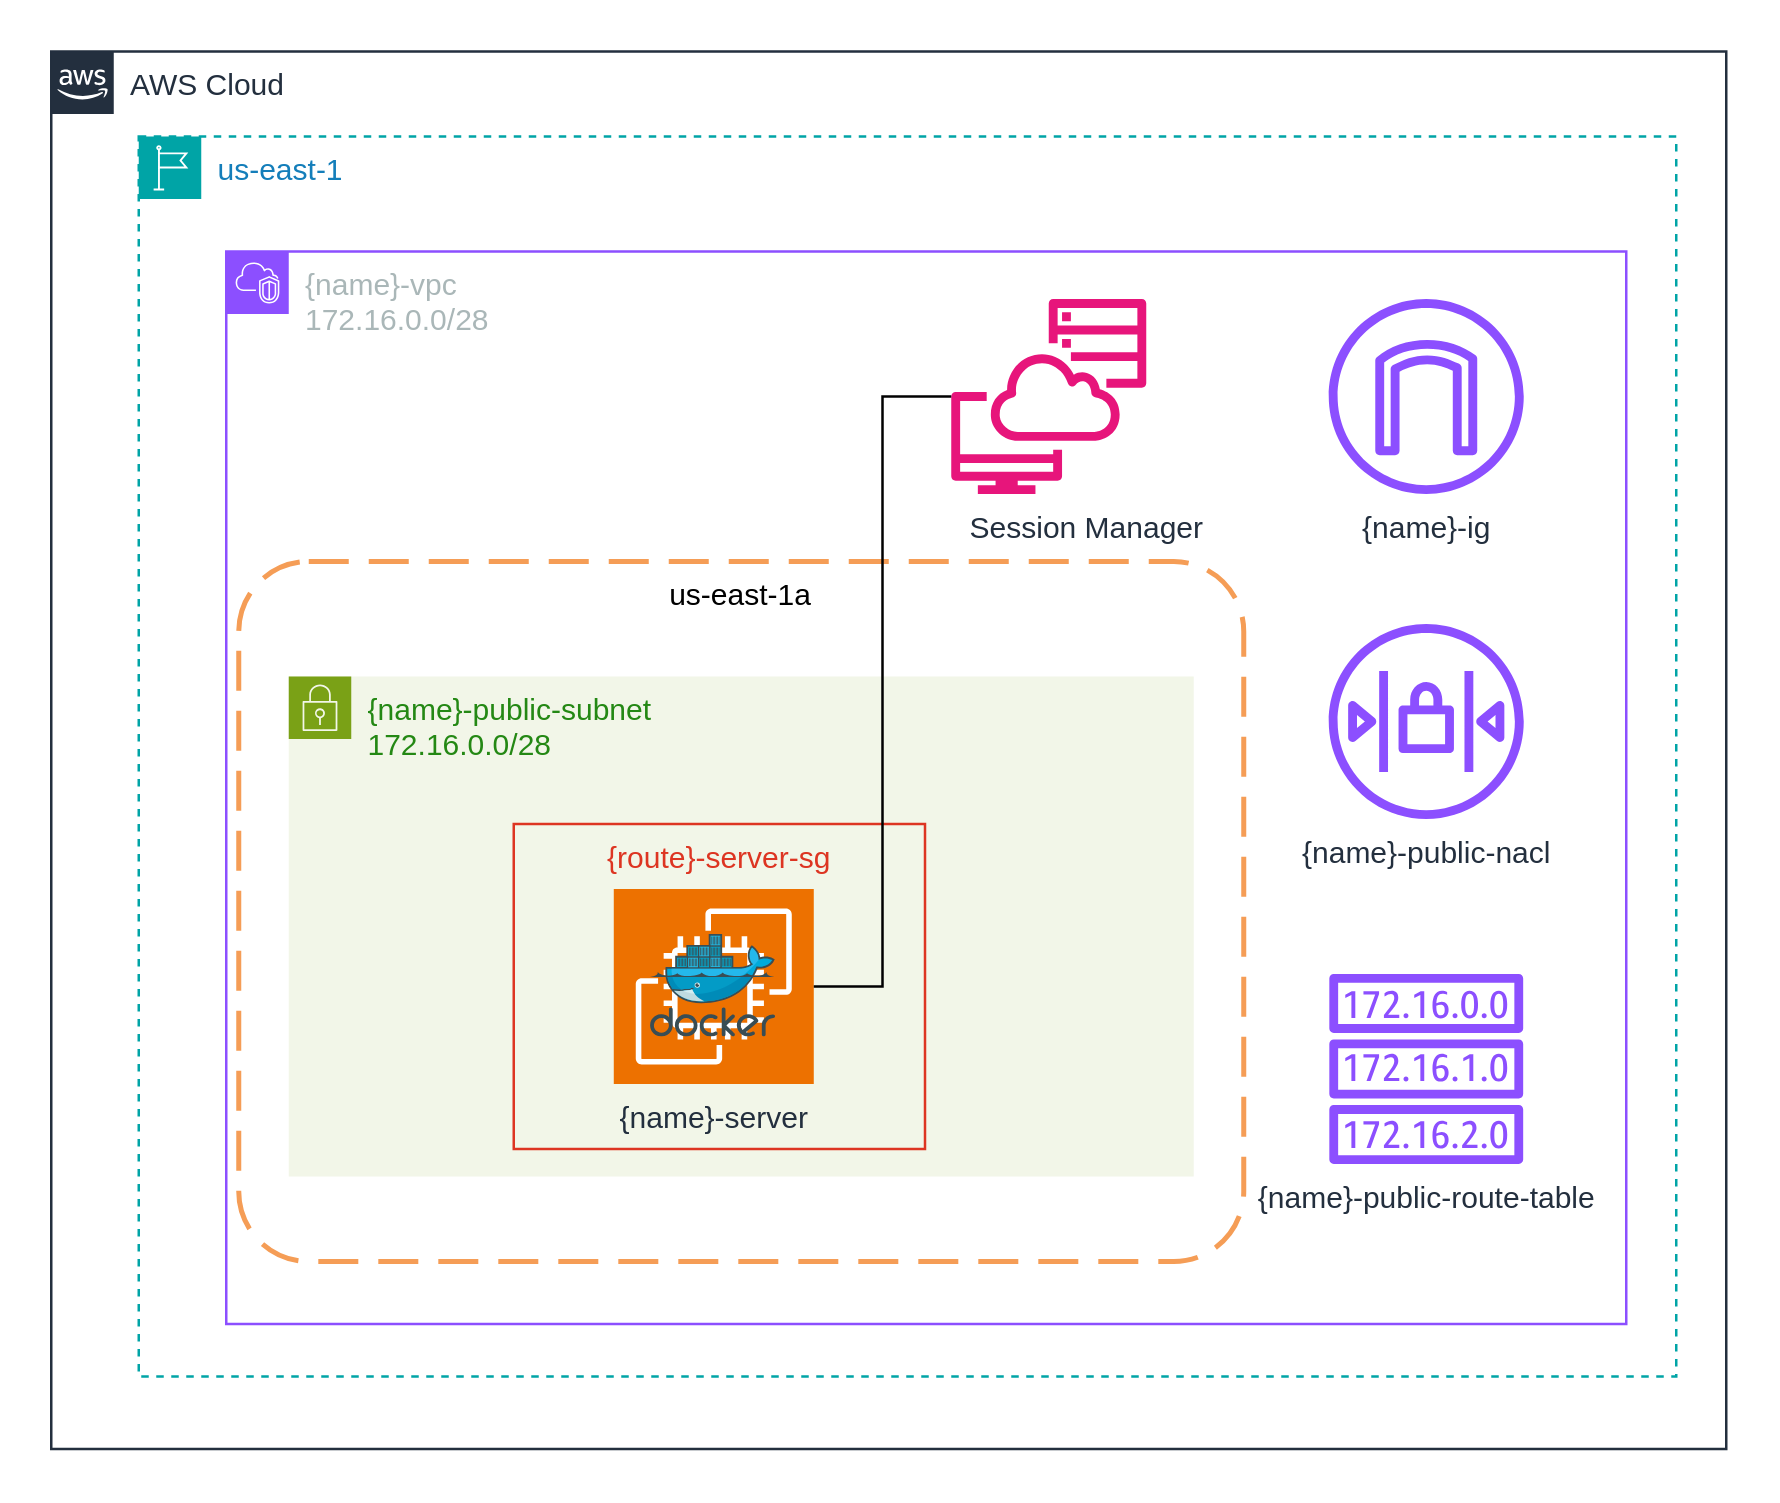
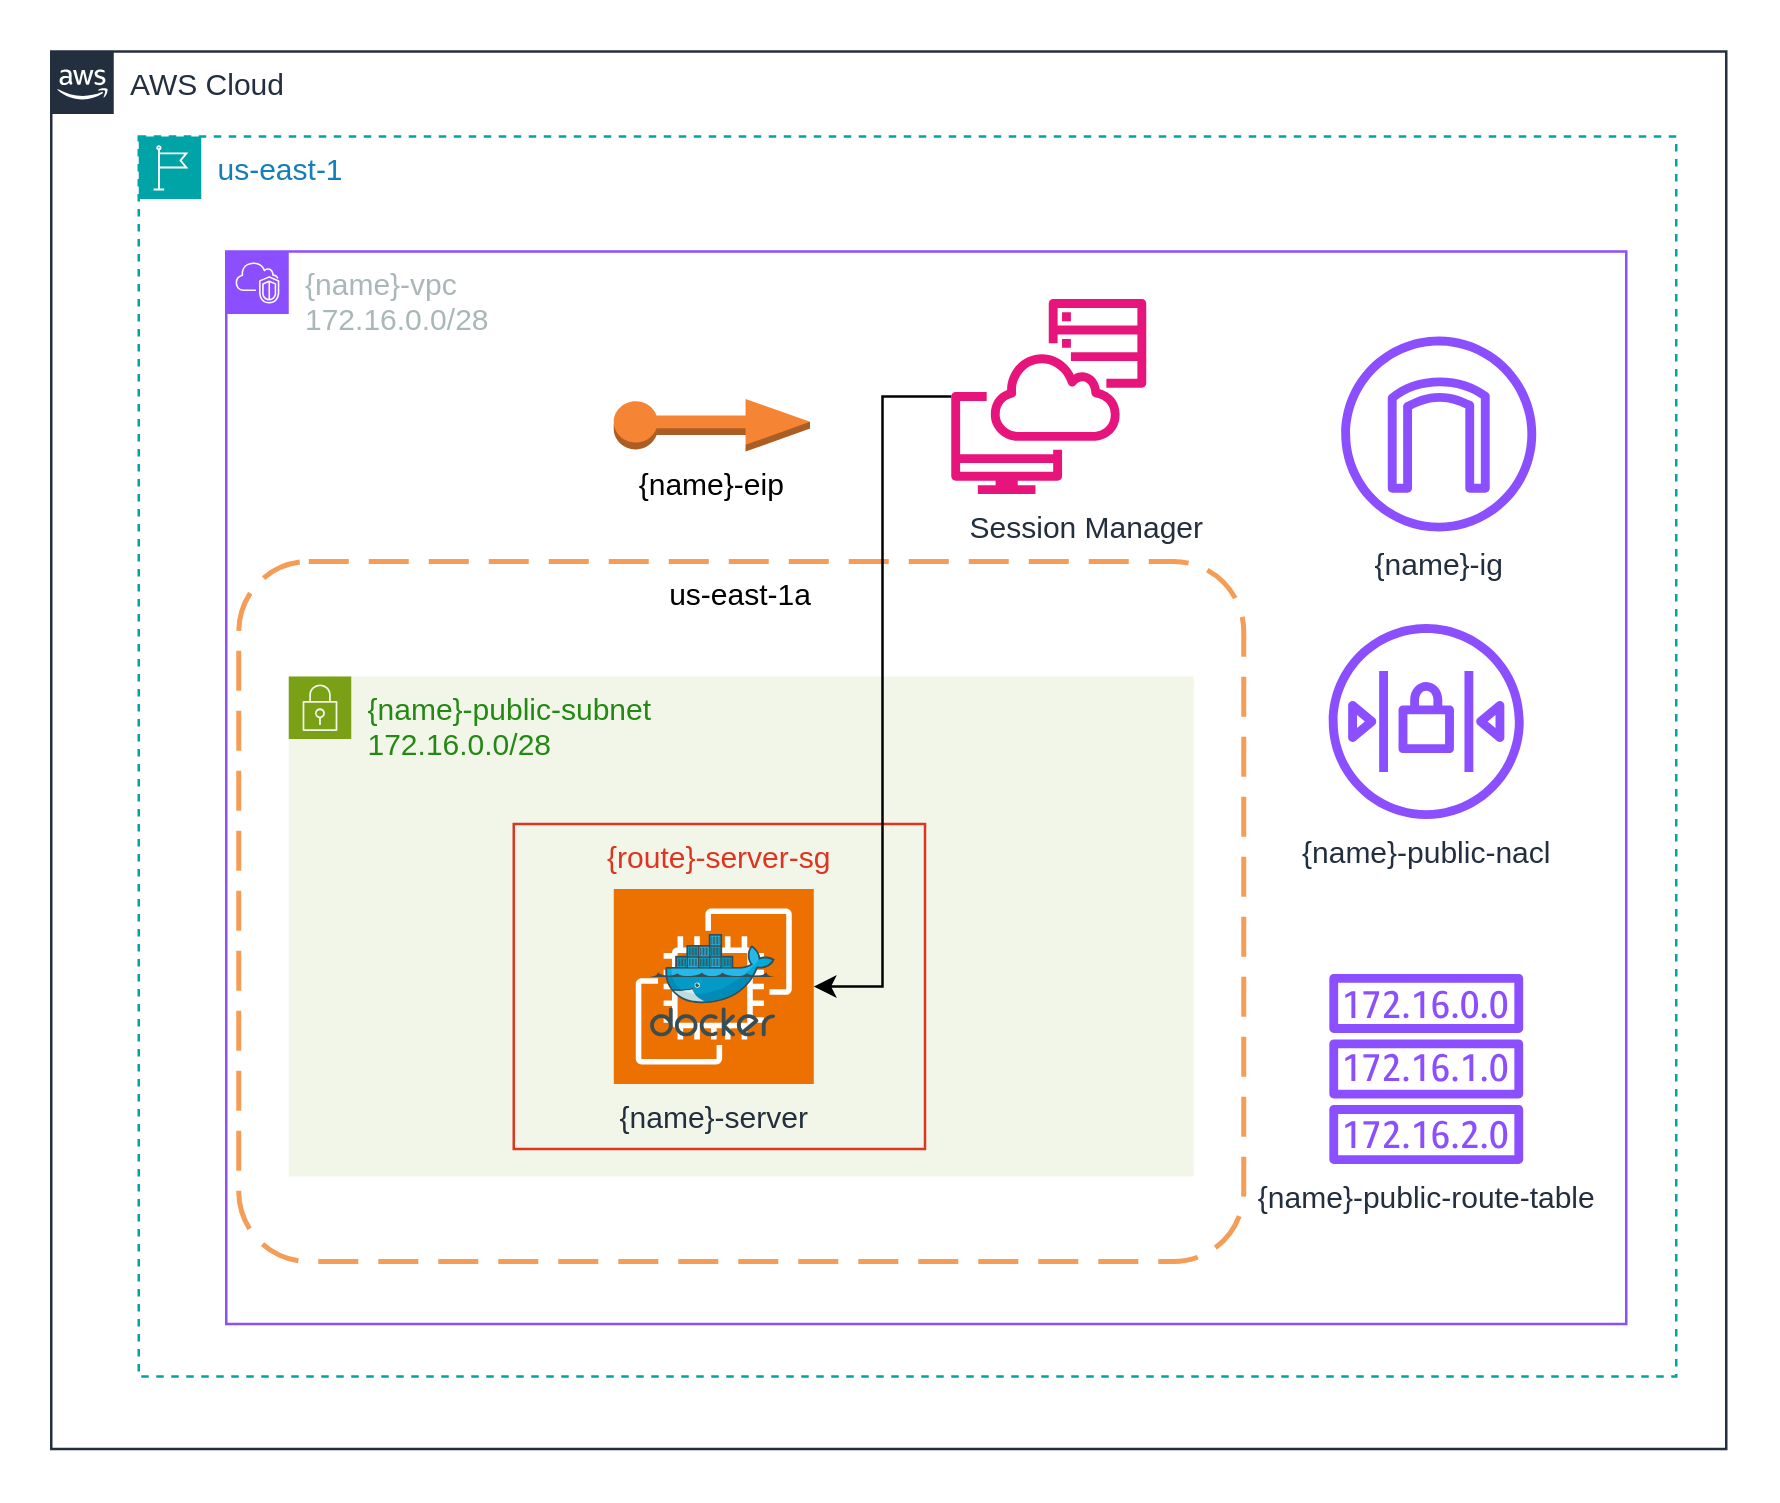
node "{name}-ig": moved (1426, 396) -> (1439, 434)
node "{name}-eip": added
edge "Session Manager" -- "{name}-server": arrowhead none -> classic
